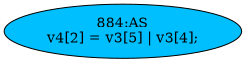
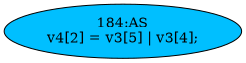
node "884:AS v4[2] = v3[5] | v3[4];": label "884:AS v4[2] = v3[5] | v3[4];" -> "184:AS v4[2] = v3[5] | v3[4];"
